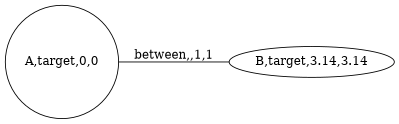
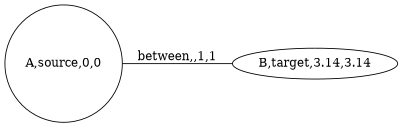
node "A,target,0,0": label "A,target,0,0" -> "A,source,0,0"
